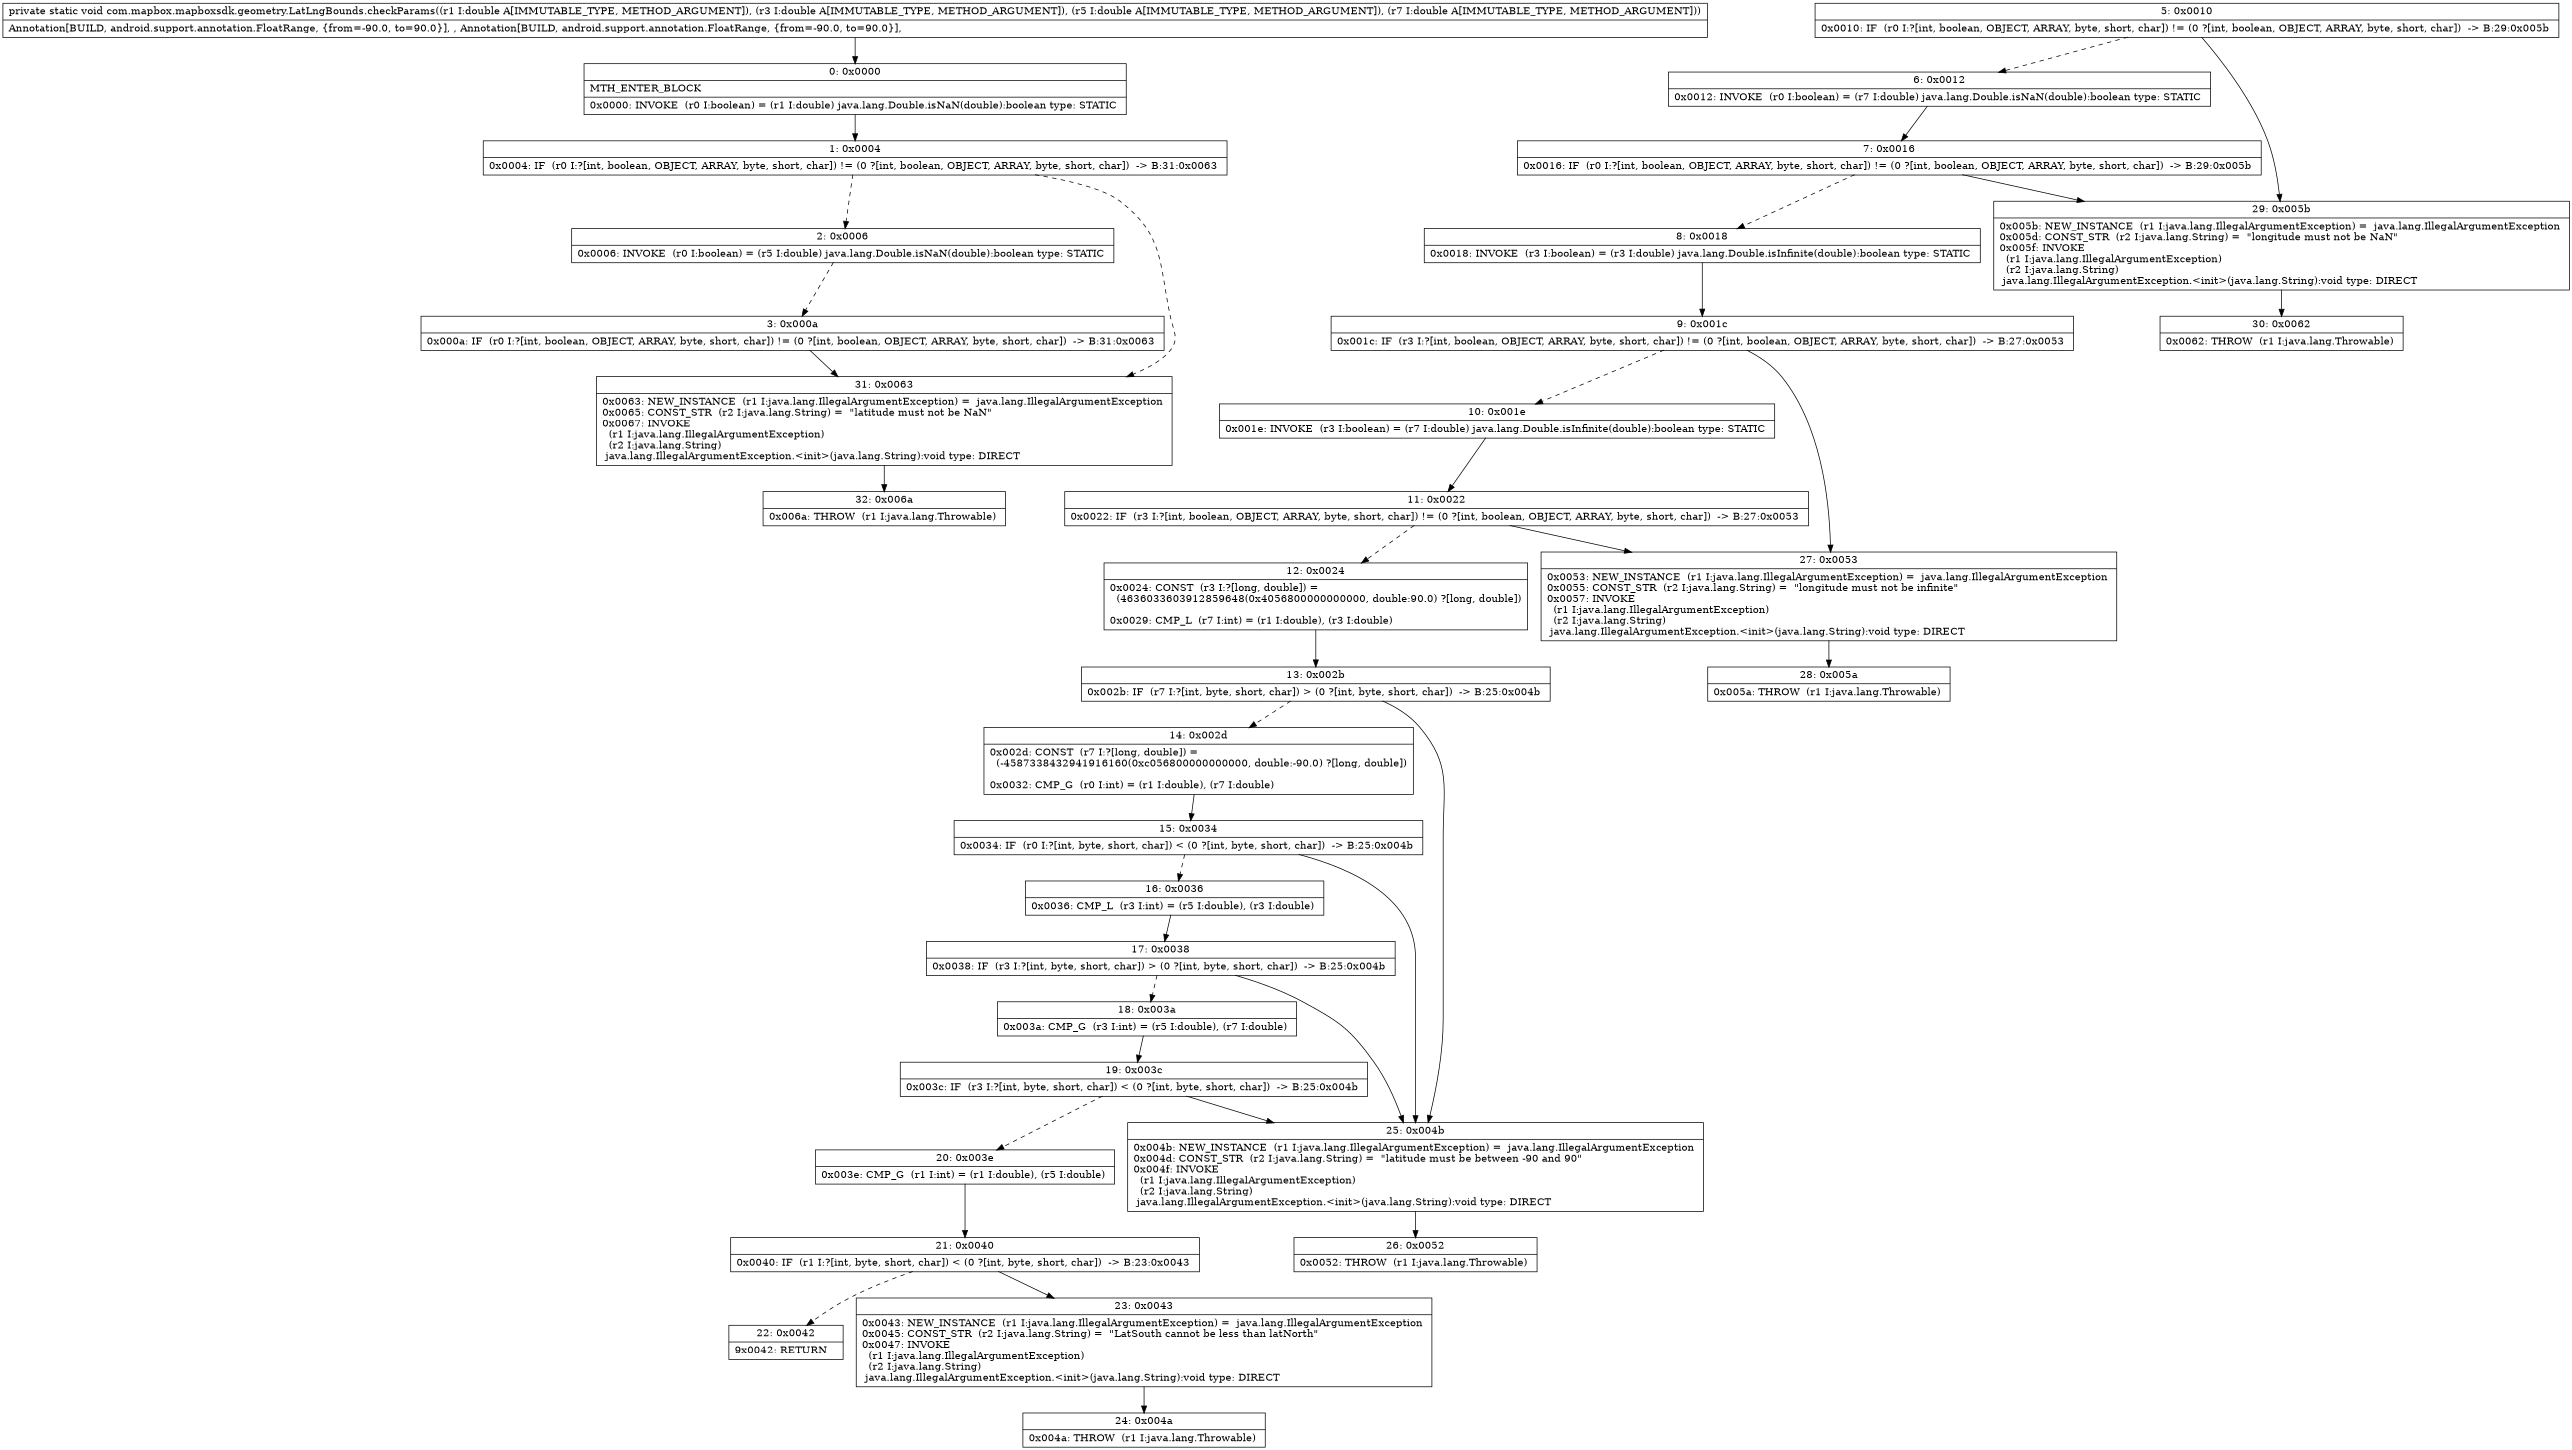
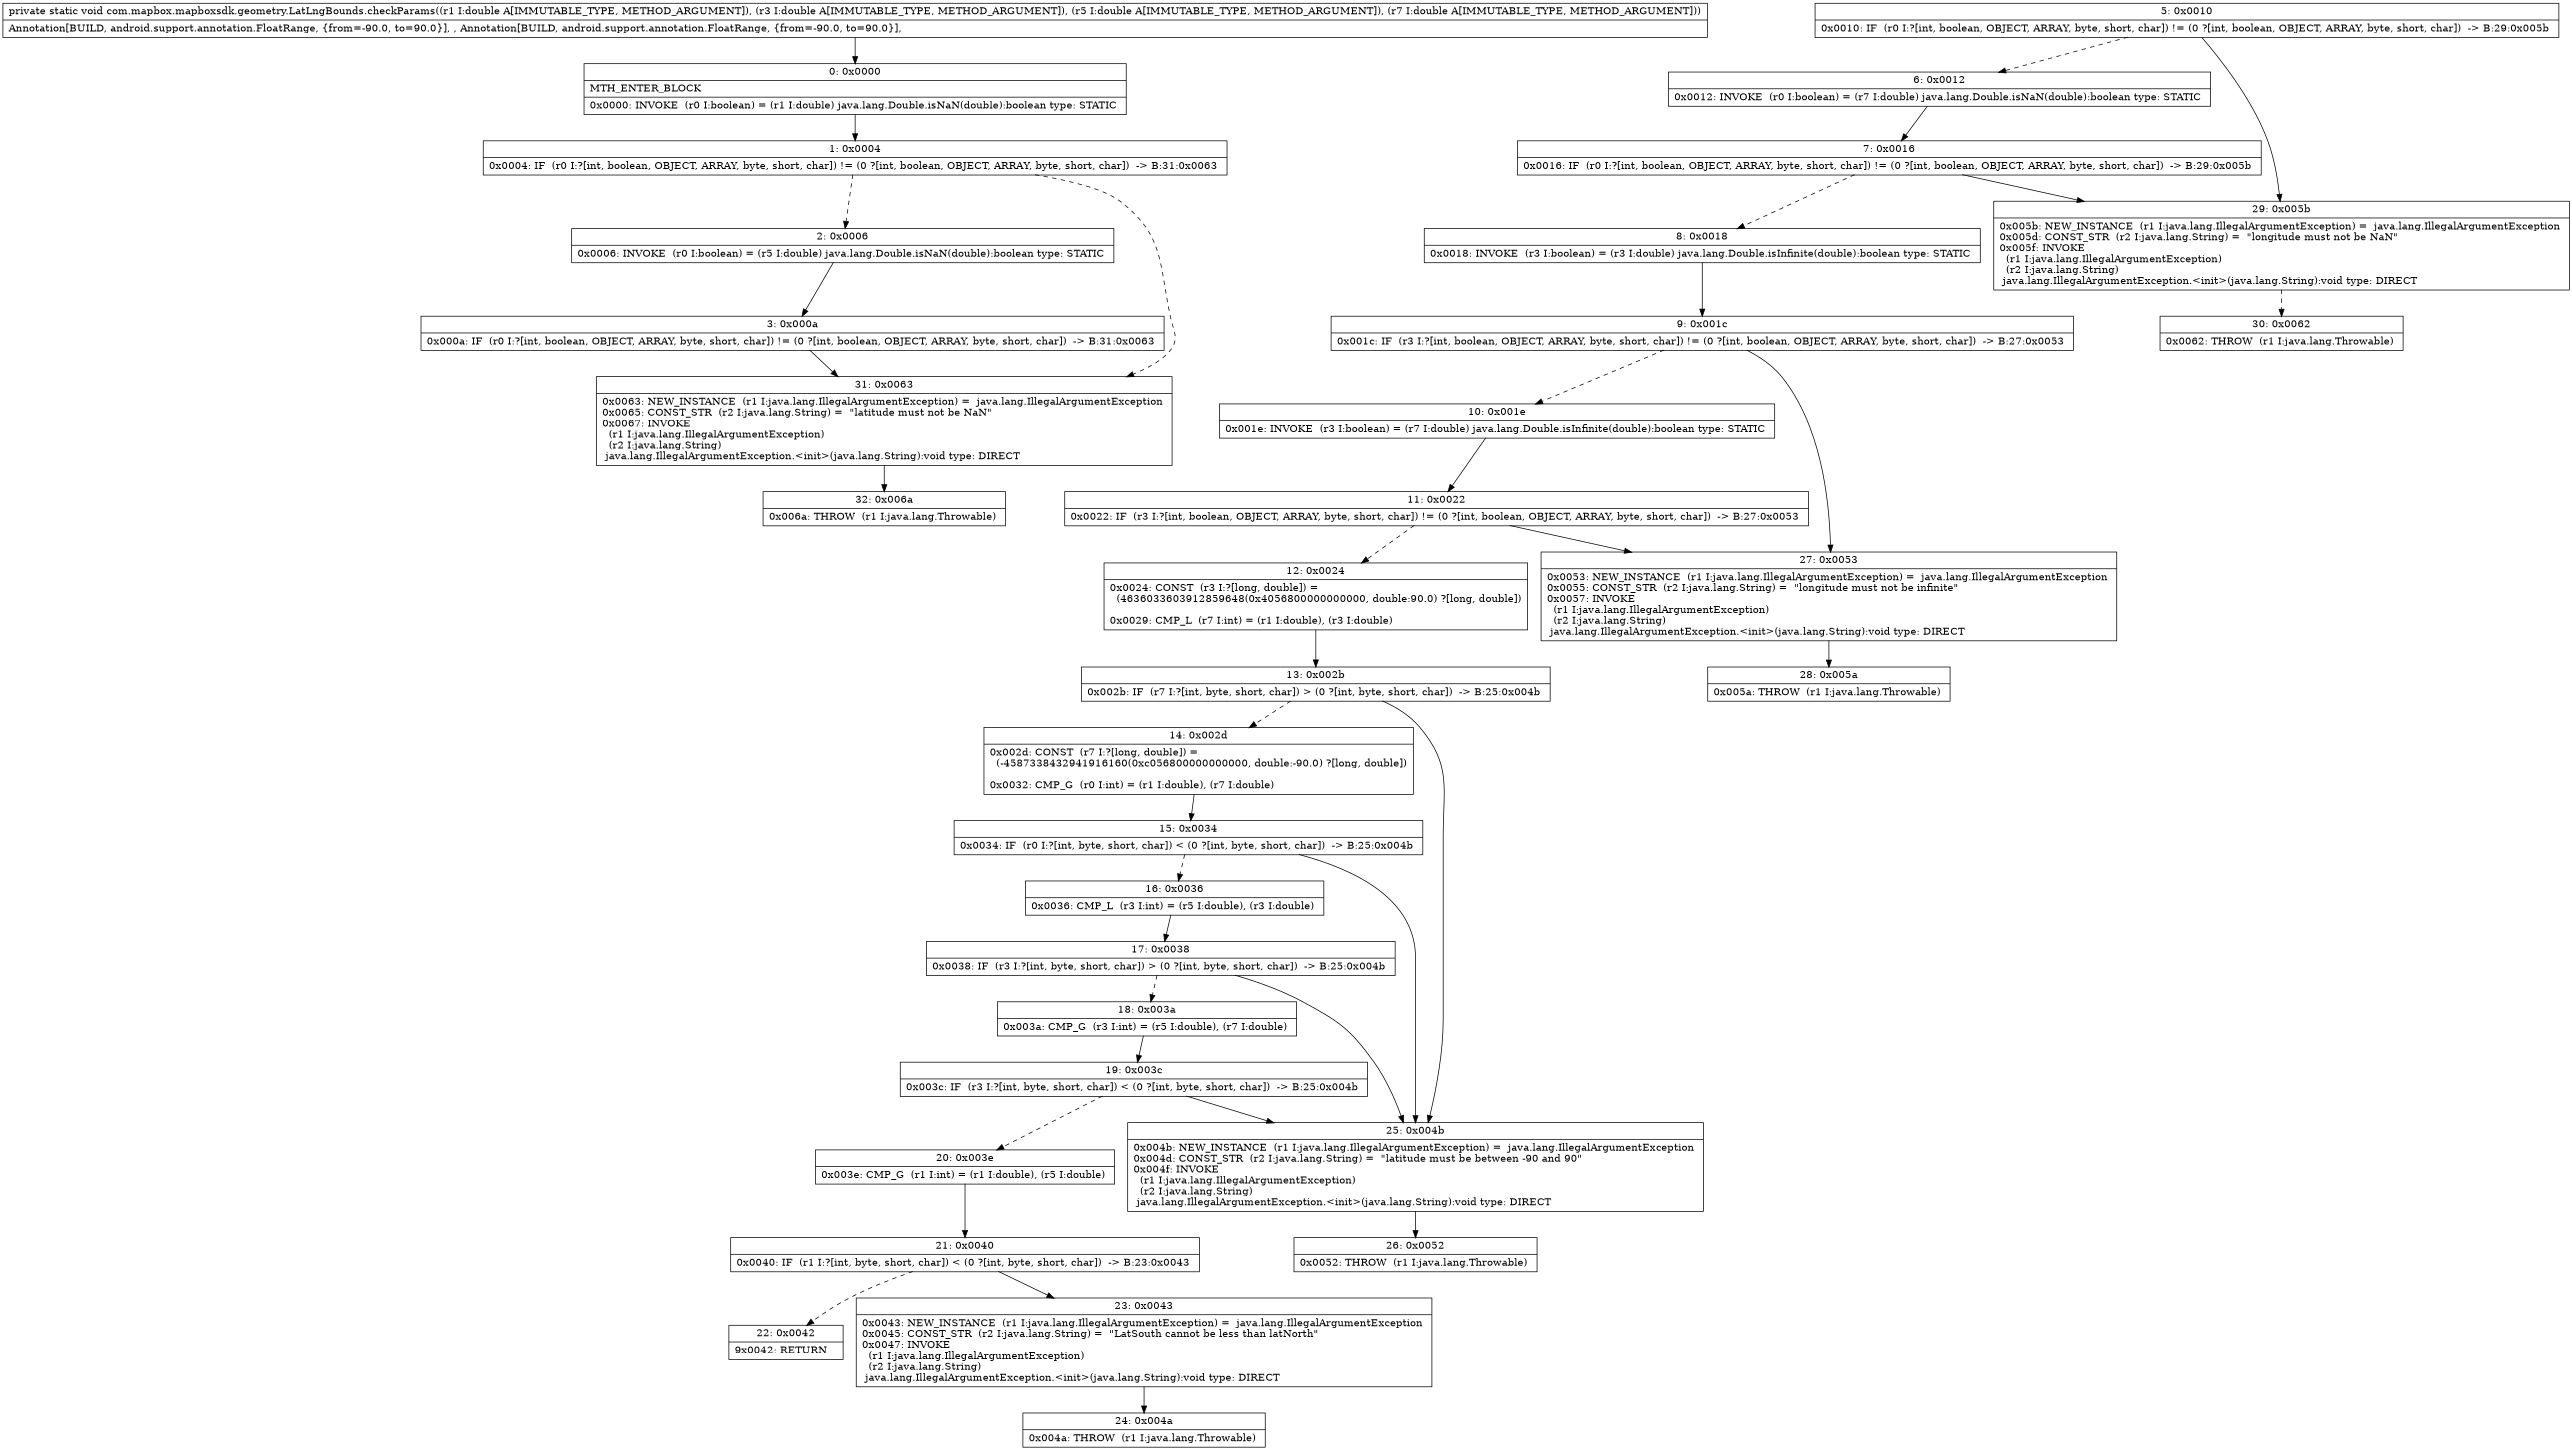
edge "2: 0x0006" -> "3: 0x000a": style dashed -> solid
edge "29: 0x005b" -> "30: 0x0062": style solid -> dashed
